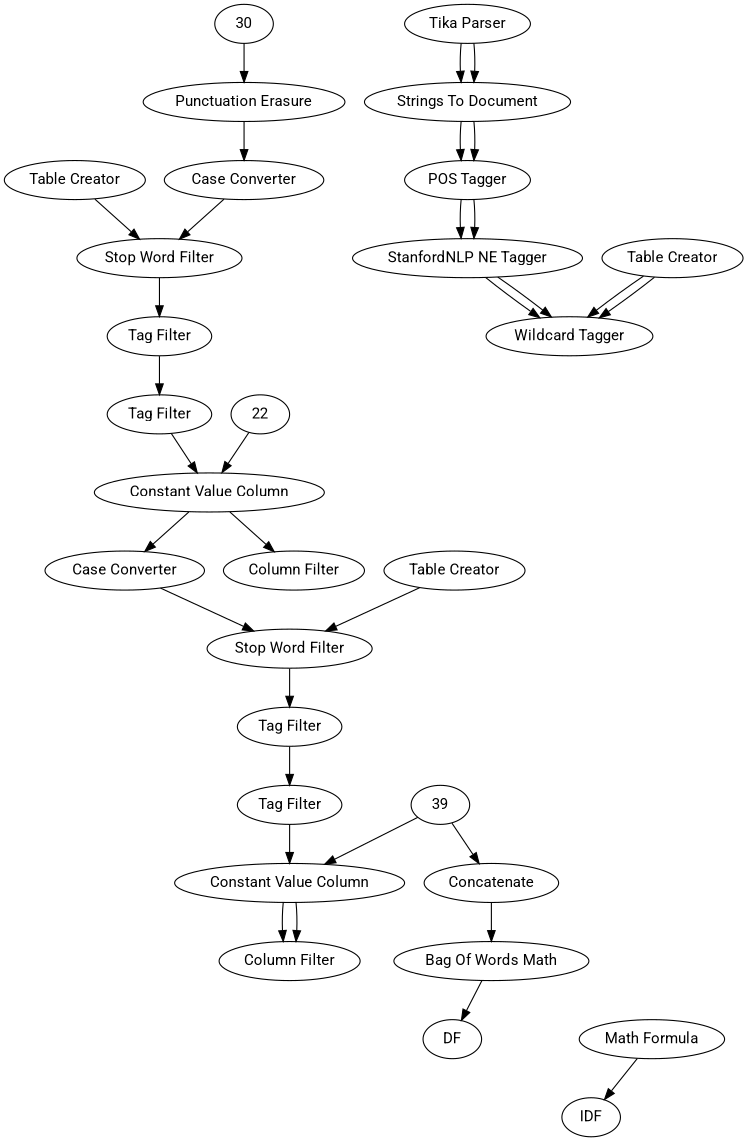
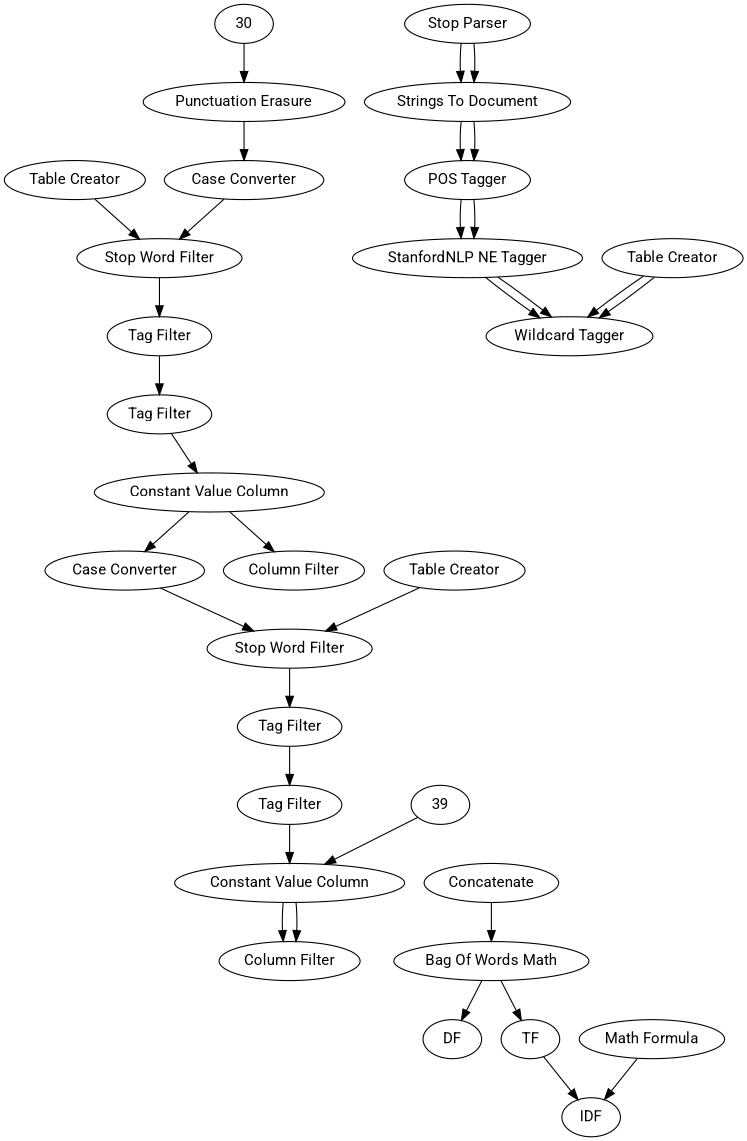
node "Tika Parser": label "Tika Parser" -> "Stop Parser"
node "22": removed
edge "39" -> "Concatenate": removed
node "TF": added
